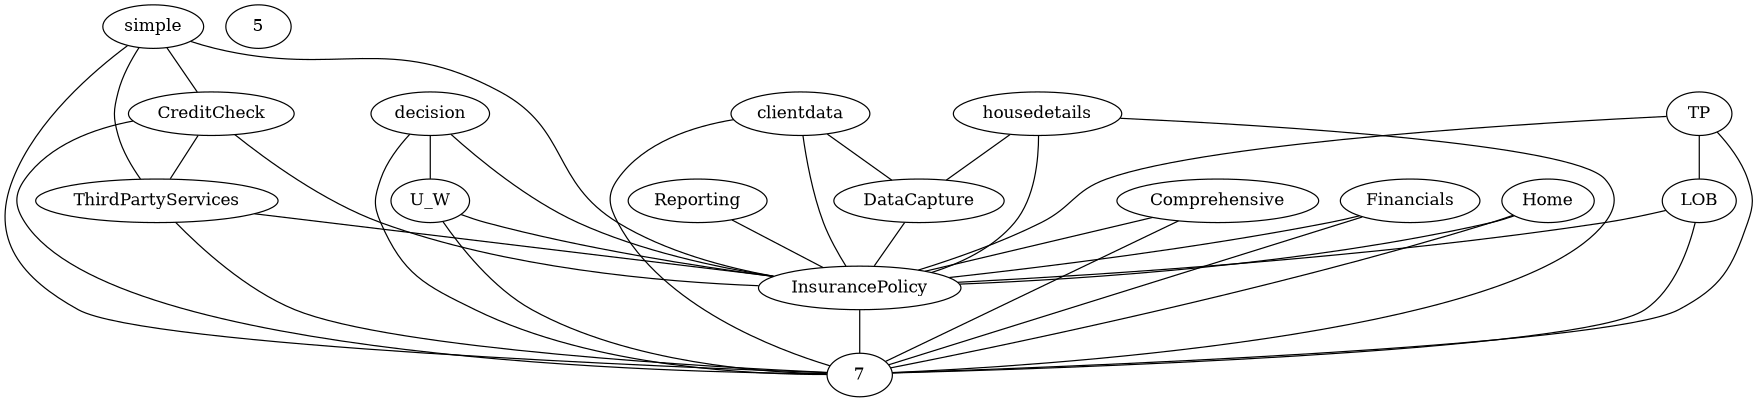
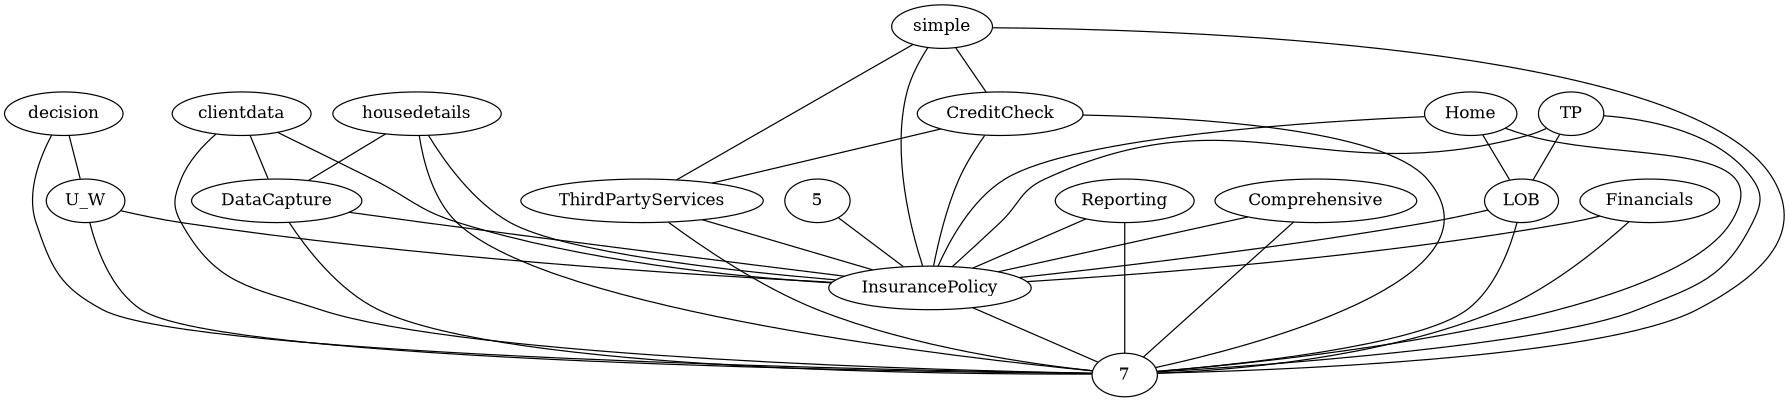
edge "Home" -- "LOB": added
edge "decision" -- "InsurancePolicy": now "5" -- "InsurancePolicy"
edge "Reporting" -- "7": added
edge "DataCapture" -- "7": added
